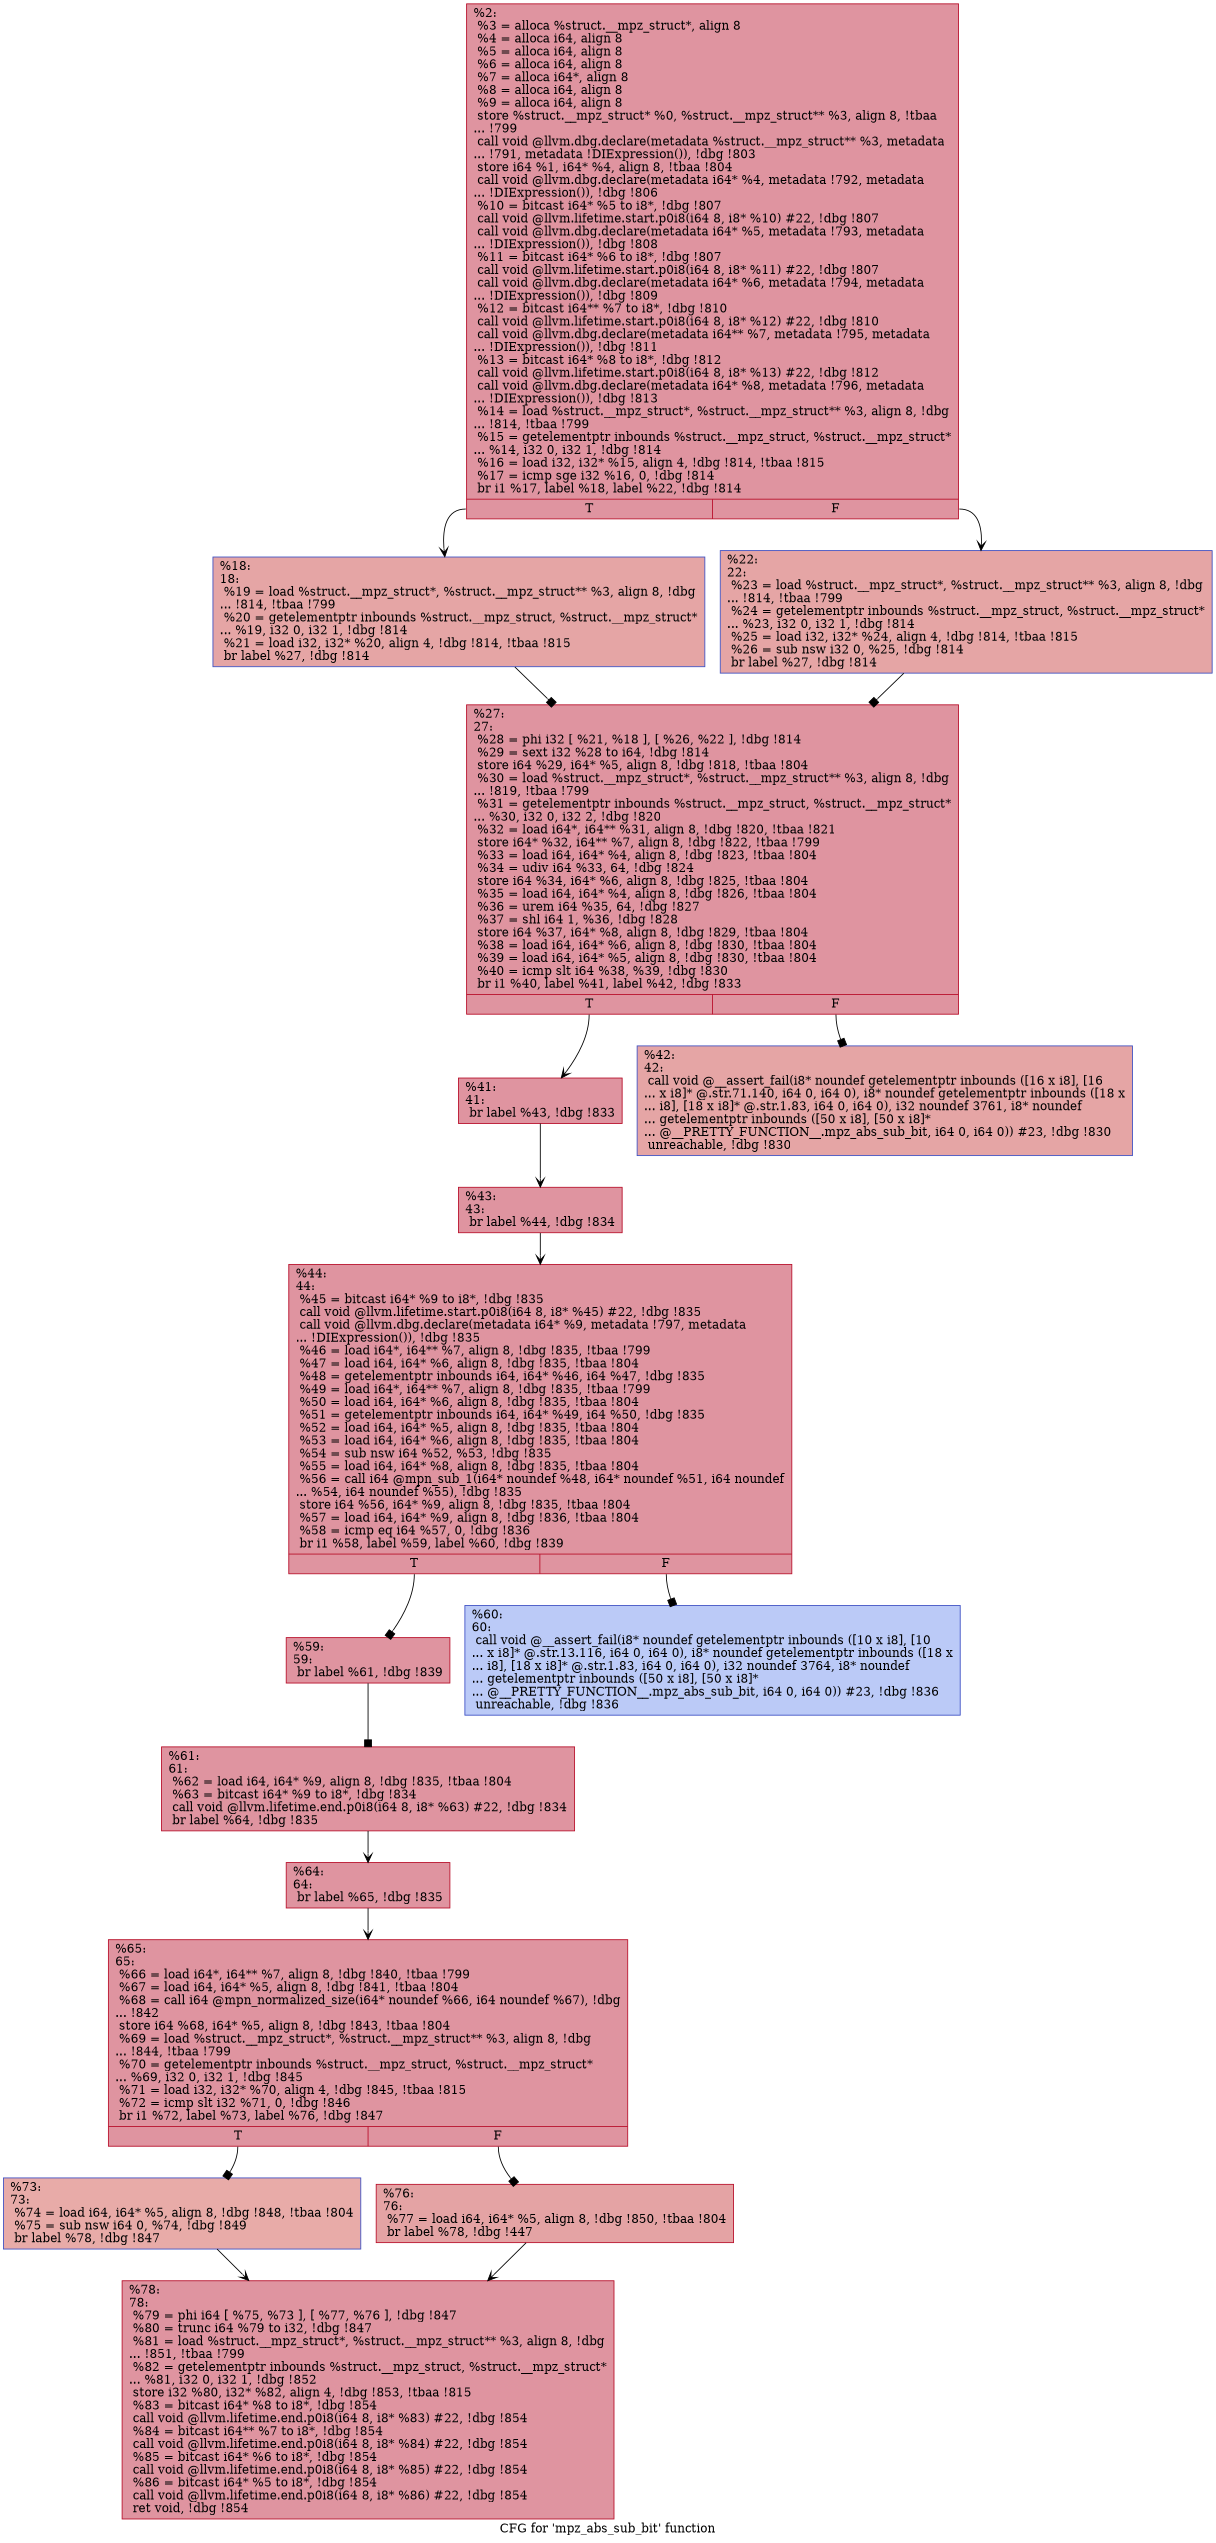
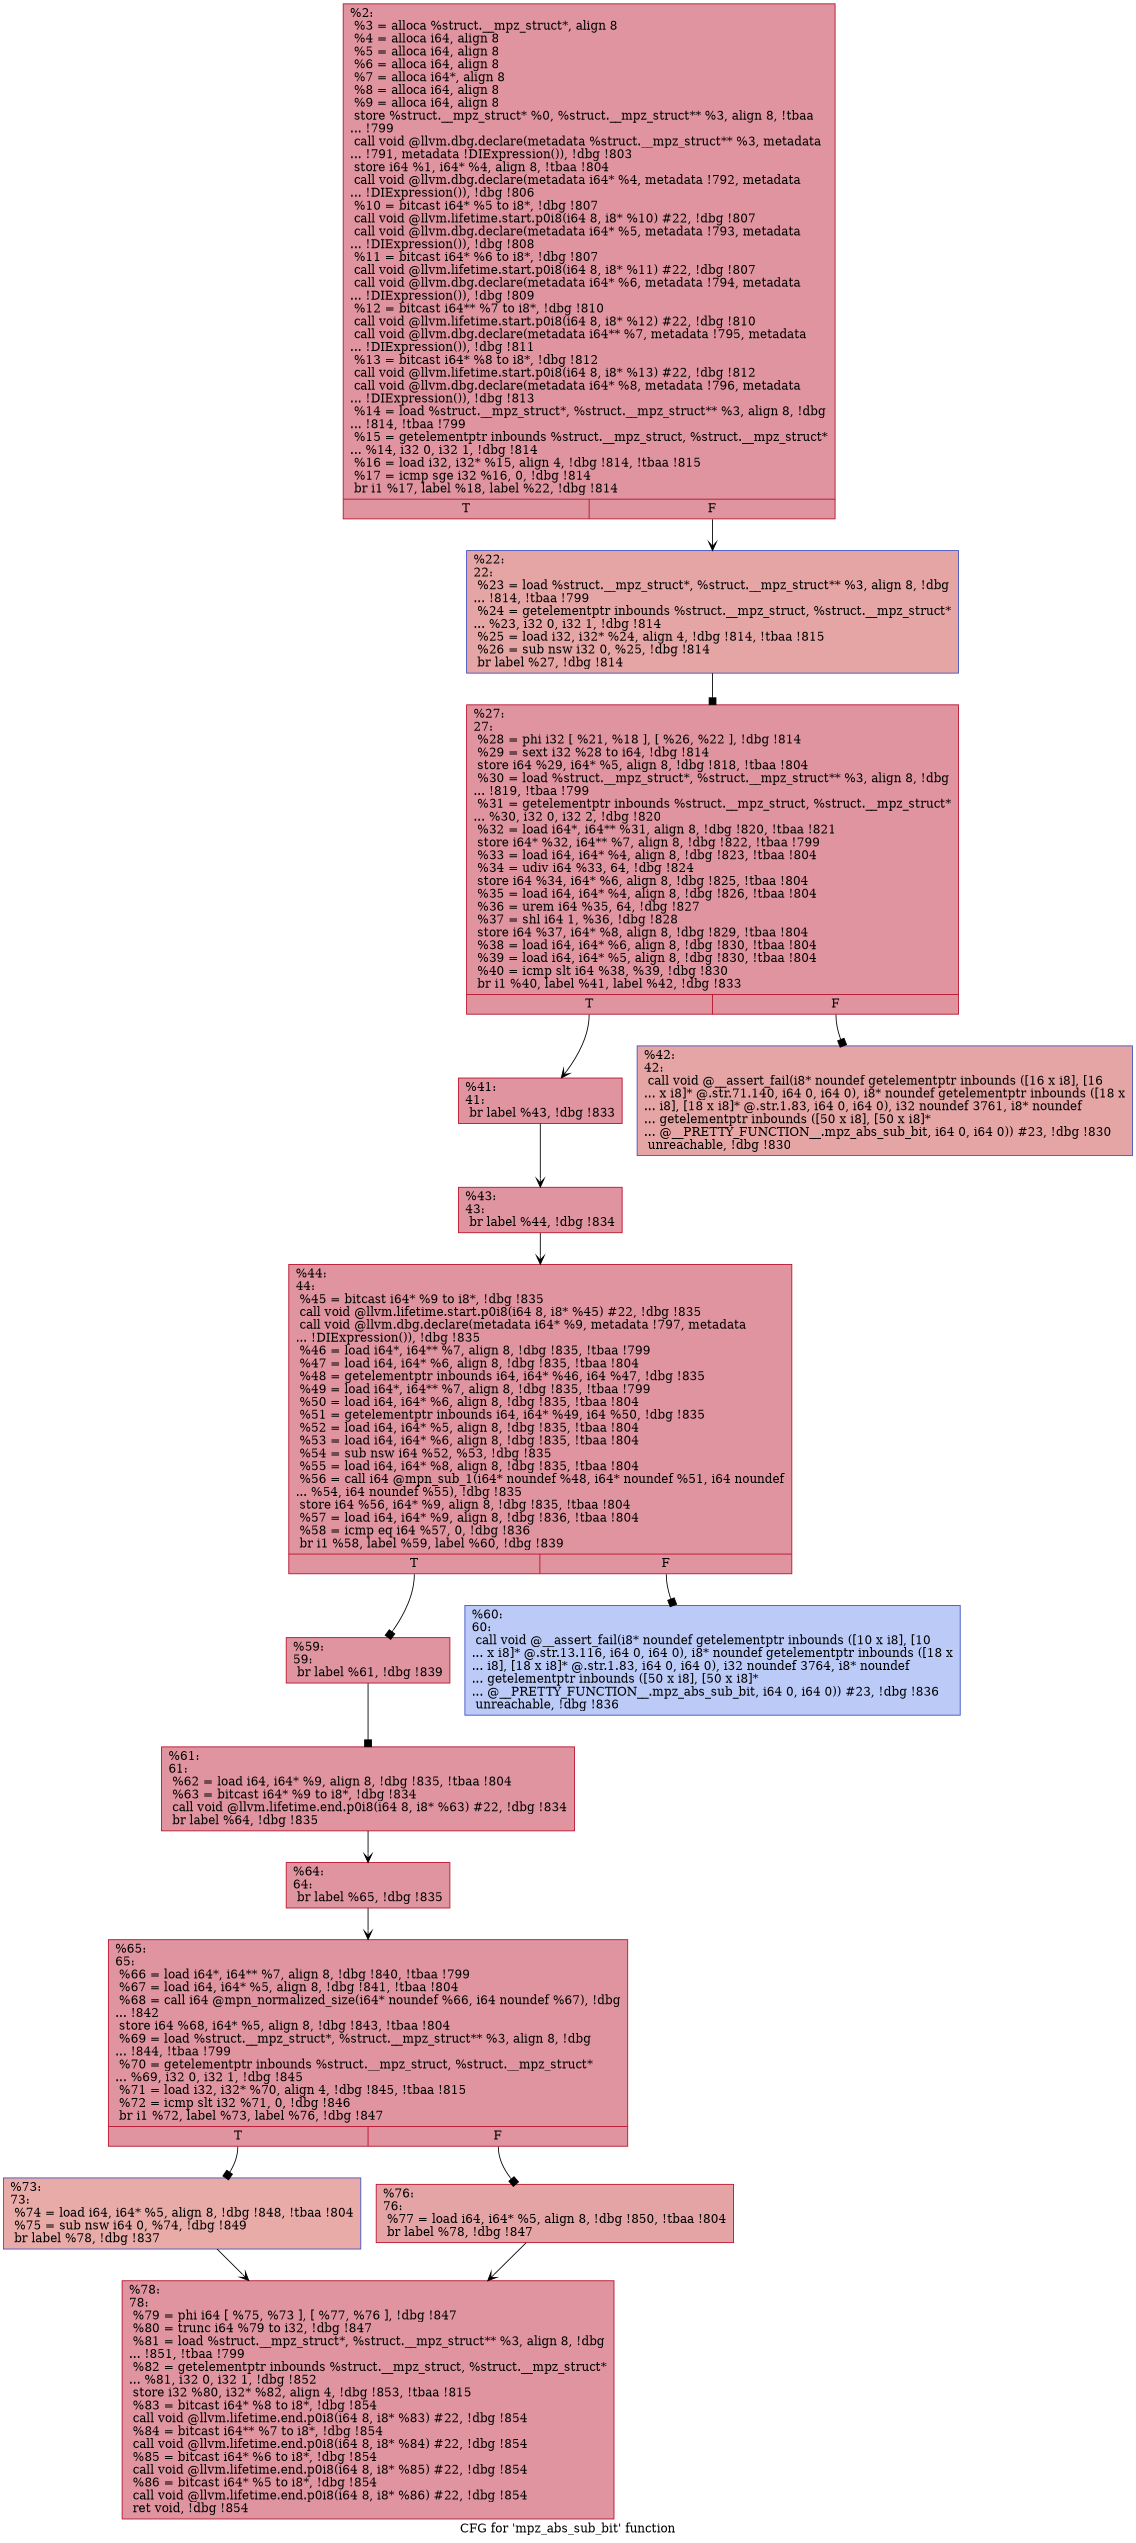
node "%18:": removed
node "%76:": text "br label %78, !dbg !447" -> "br label %78, !dbg !847"
node "%73:": text "br label %78, !dbg !847" -> "br label %78, !dbg !837"
